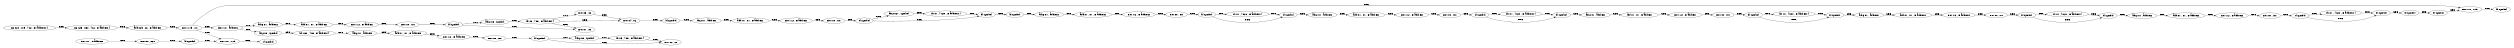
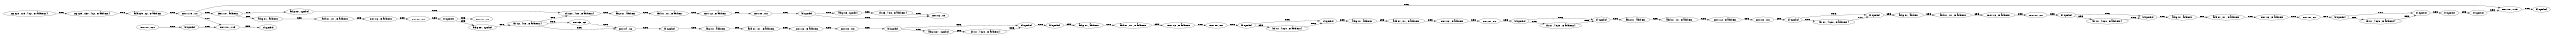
edge "ldr x2 , [ x8 , # address ]" -> "mov x1 , x0": now "ldr x2 , [ x8 , # address ]" -> "ldr x20 , [ x8 , # address ]"
edge "ldr x3 , [ x8 , # address ]" -> "mov x2 , x0": label "DFG" -> "CFG"
node "mov w1 , # address": removed
